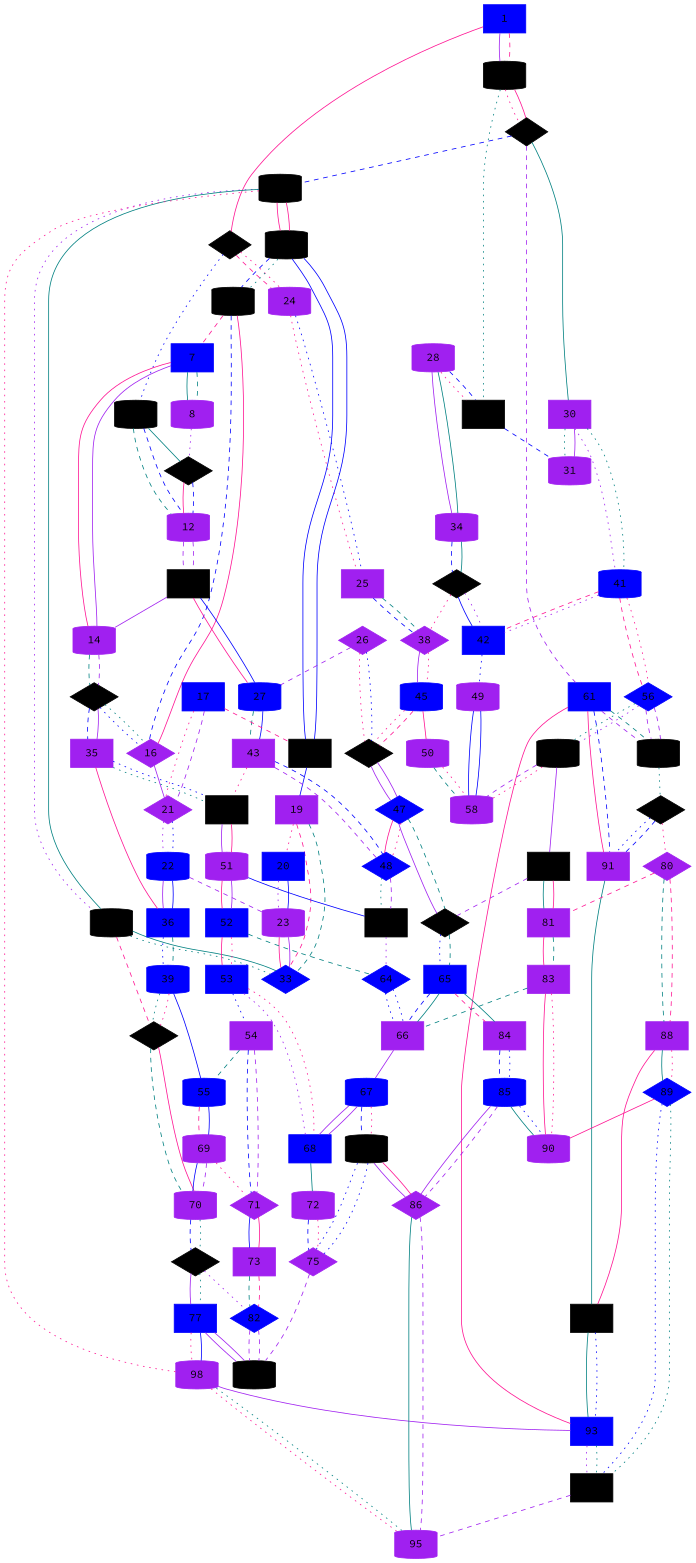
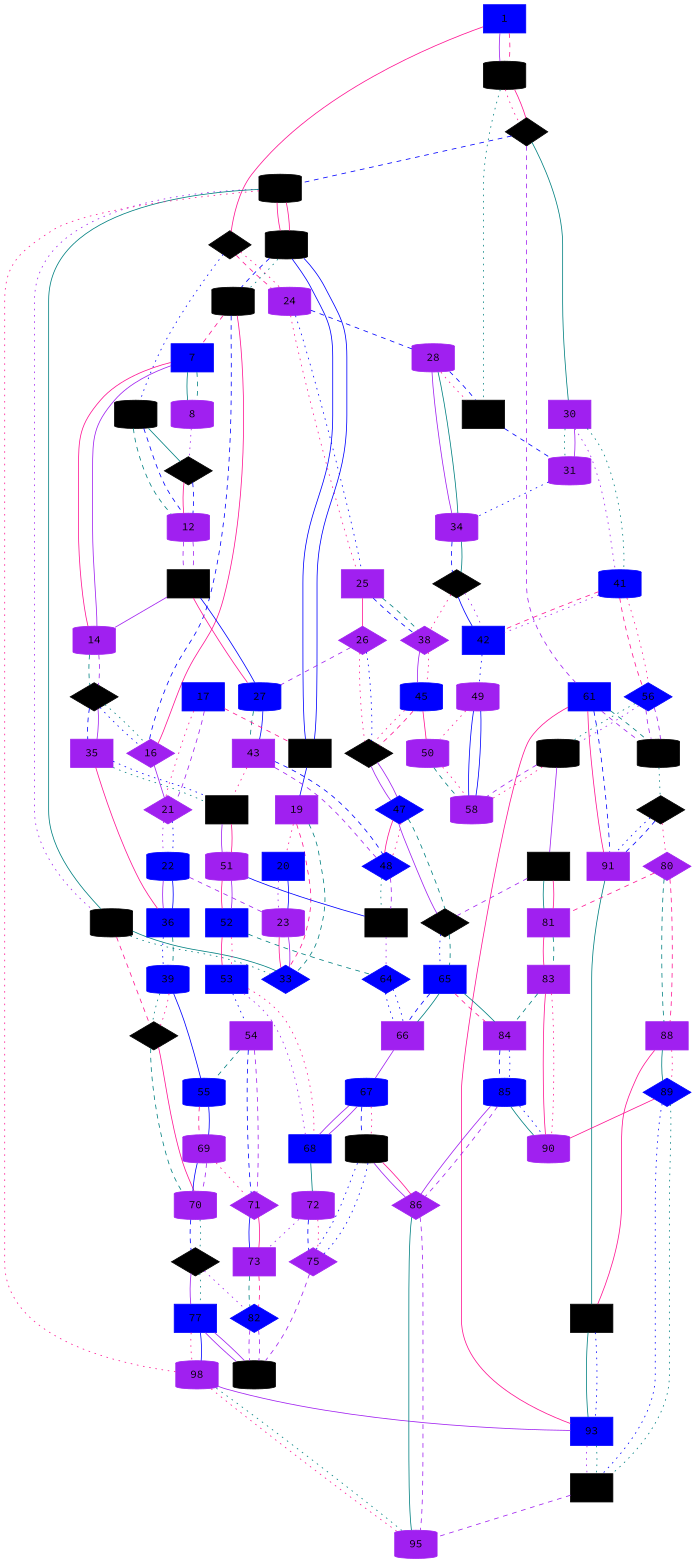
edge "24" -- "28": added
edge "31" -- "34": added
edge "25" -- "26": added
edge "49" -- "50": added
edge "83" -- "66": now "83" -- "84"
edge "72" -- "73": added
